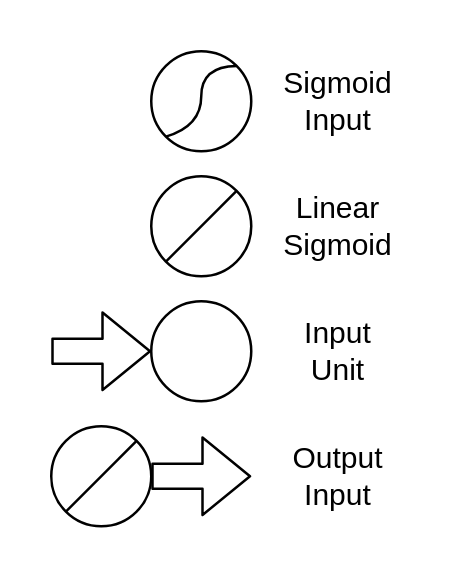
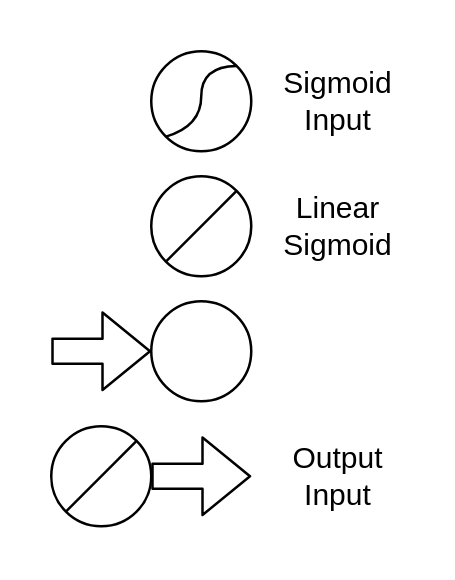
node "Input Unit": removed
